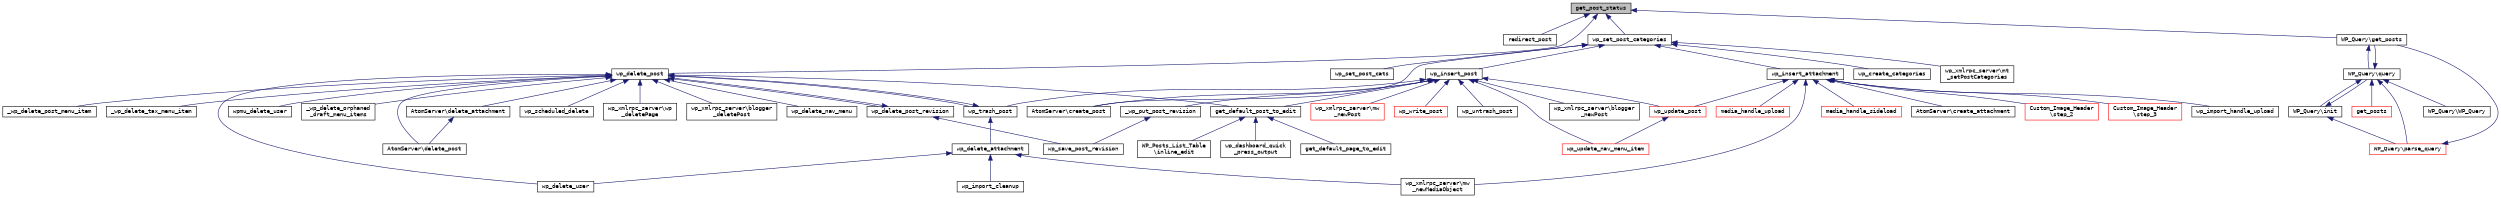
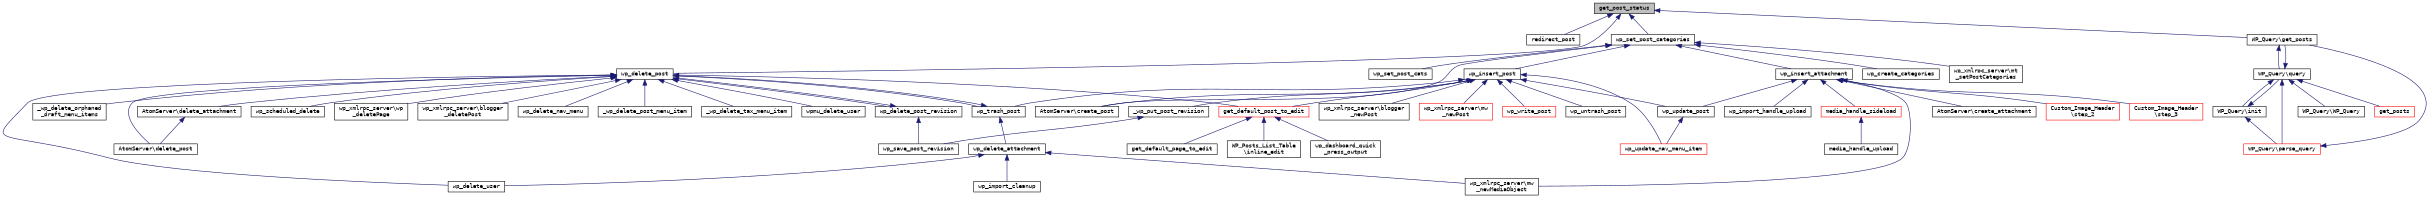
edge "media_handle_upload" -> "wp_insert_attachment": now "media_handle_upload" -> "media_handle_sideload"
node "get_default_post_to_edit": color black -> red
node "wp_update_post": color red -> black
node "media_handle_upload": color red -> black
